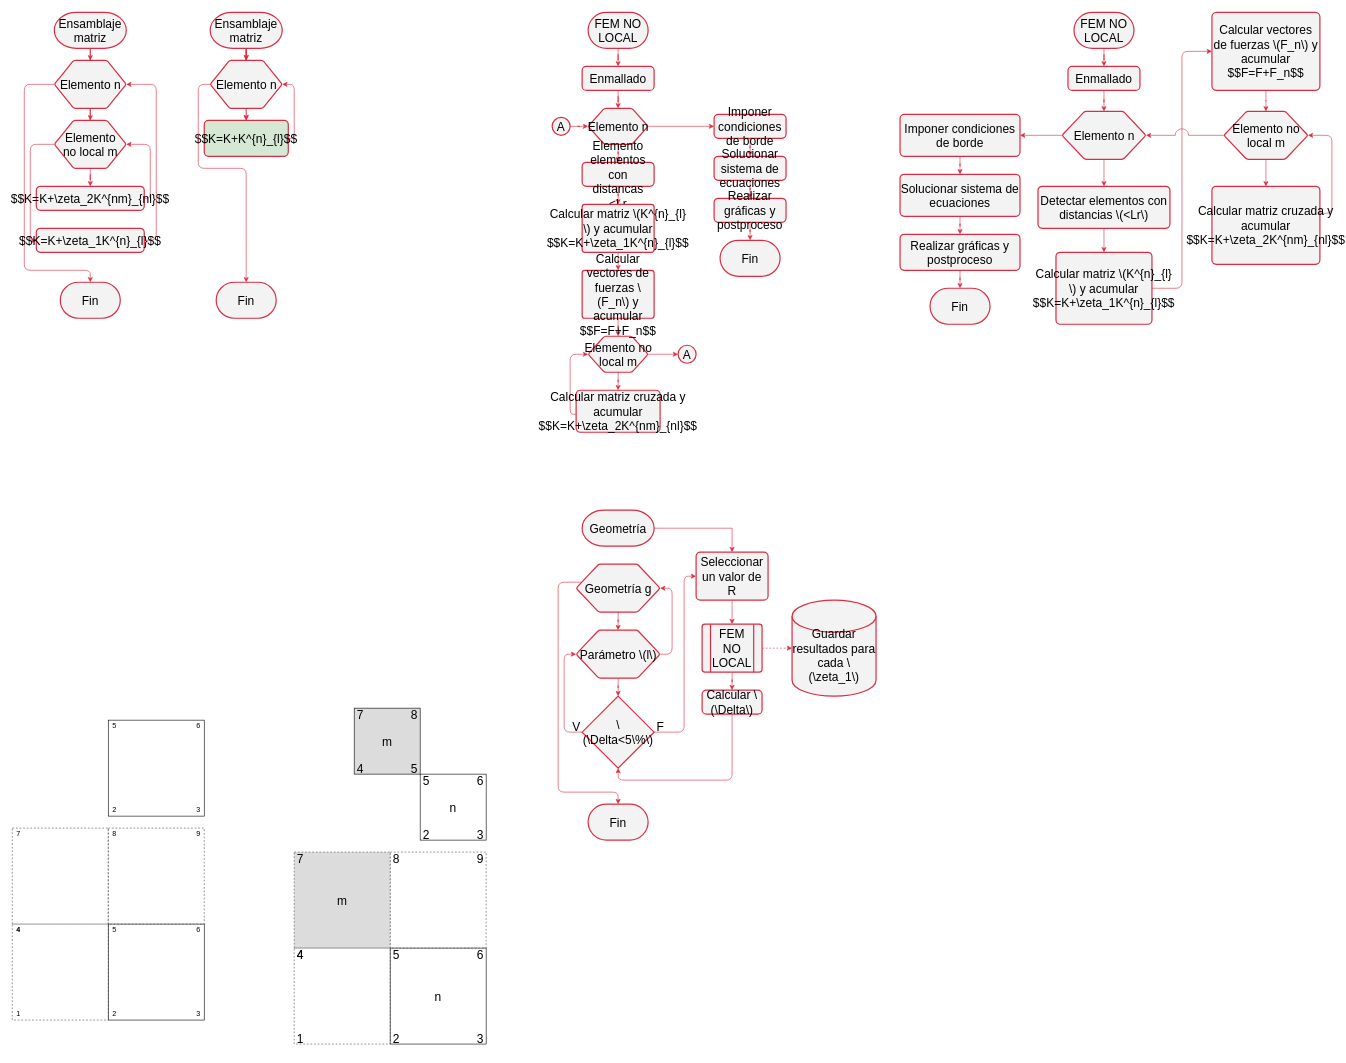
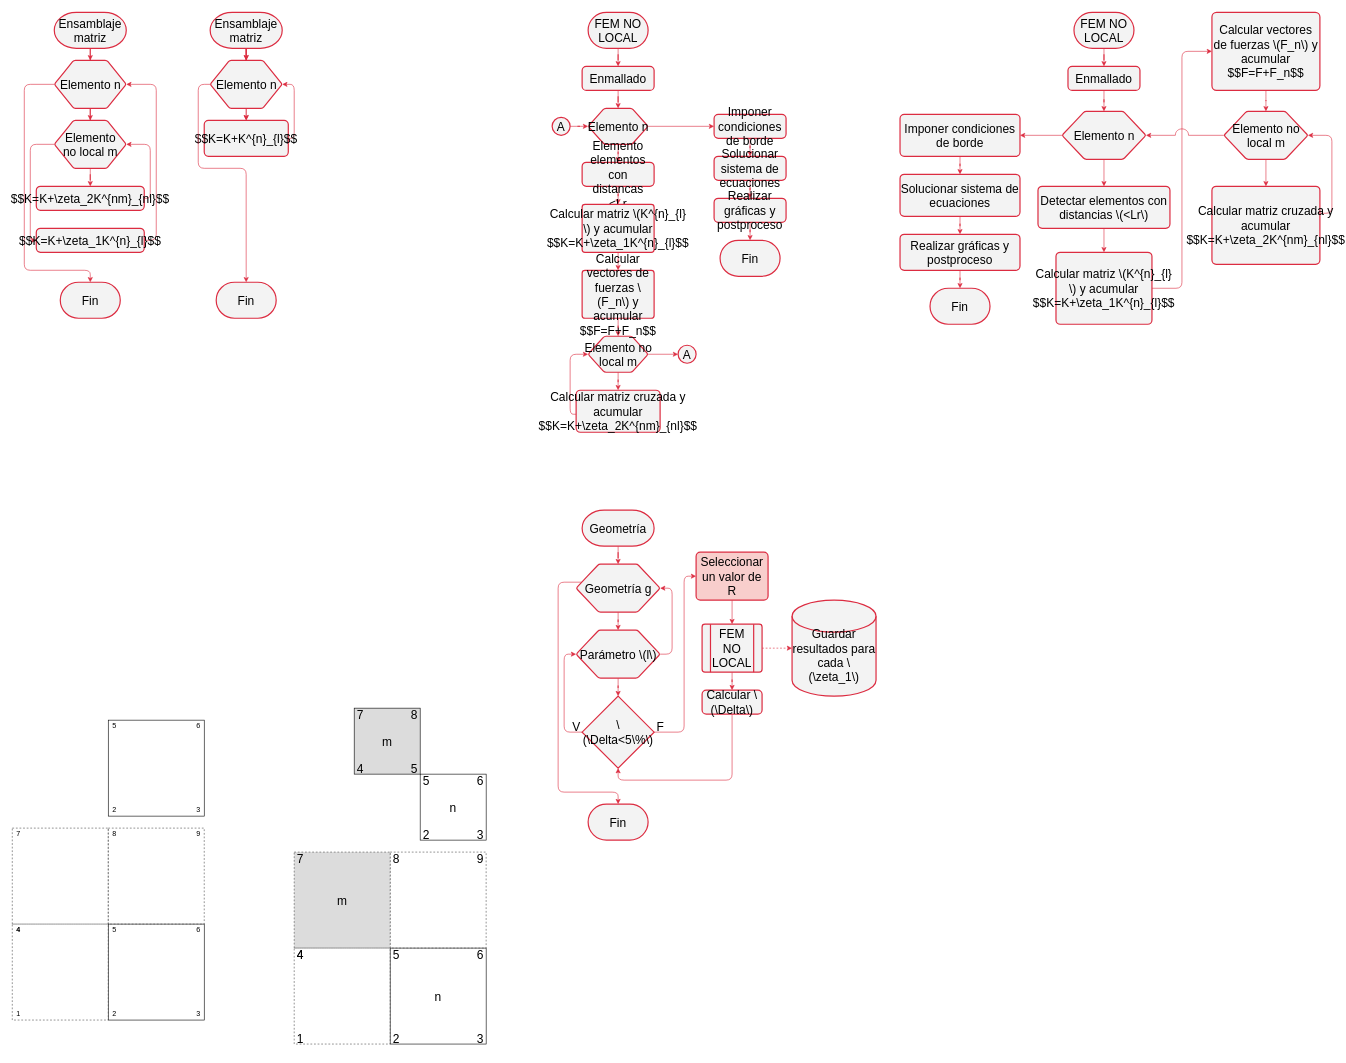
node "$$K=K+K^{n}_{l}$$": fillcolor #d5e8d4 -> #f3f3f3
edge "Geometría" -> "Seleccionar un valor de R": now "Geometría" -> "Geometría g"
node "Seleccionar un valor de R": fillcolor #f3f3f3 -> #f8cecc
